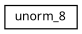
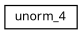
node "unorm_8": label "unorm_8" -> "unorm_4"
